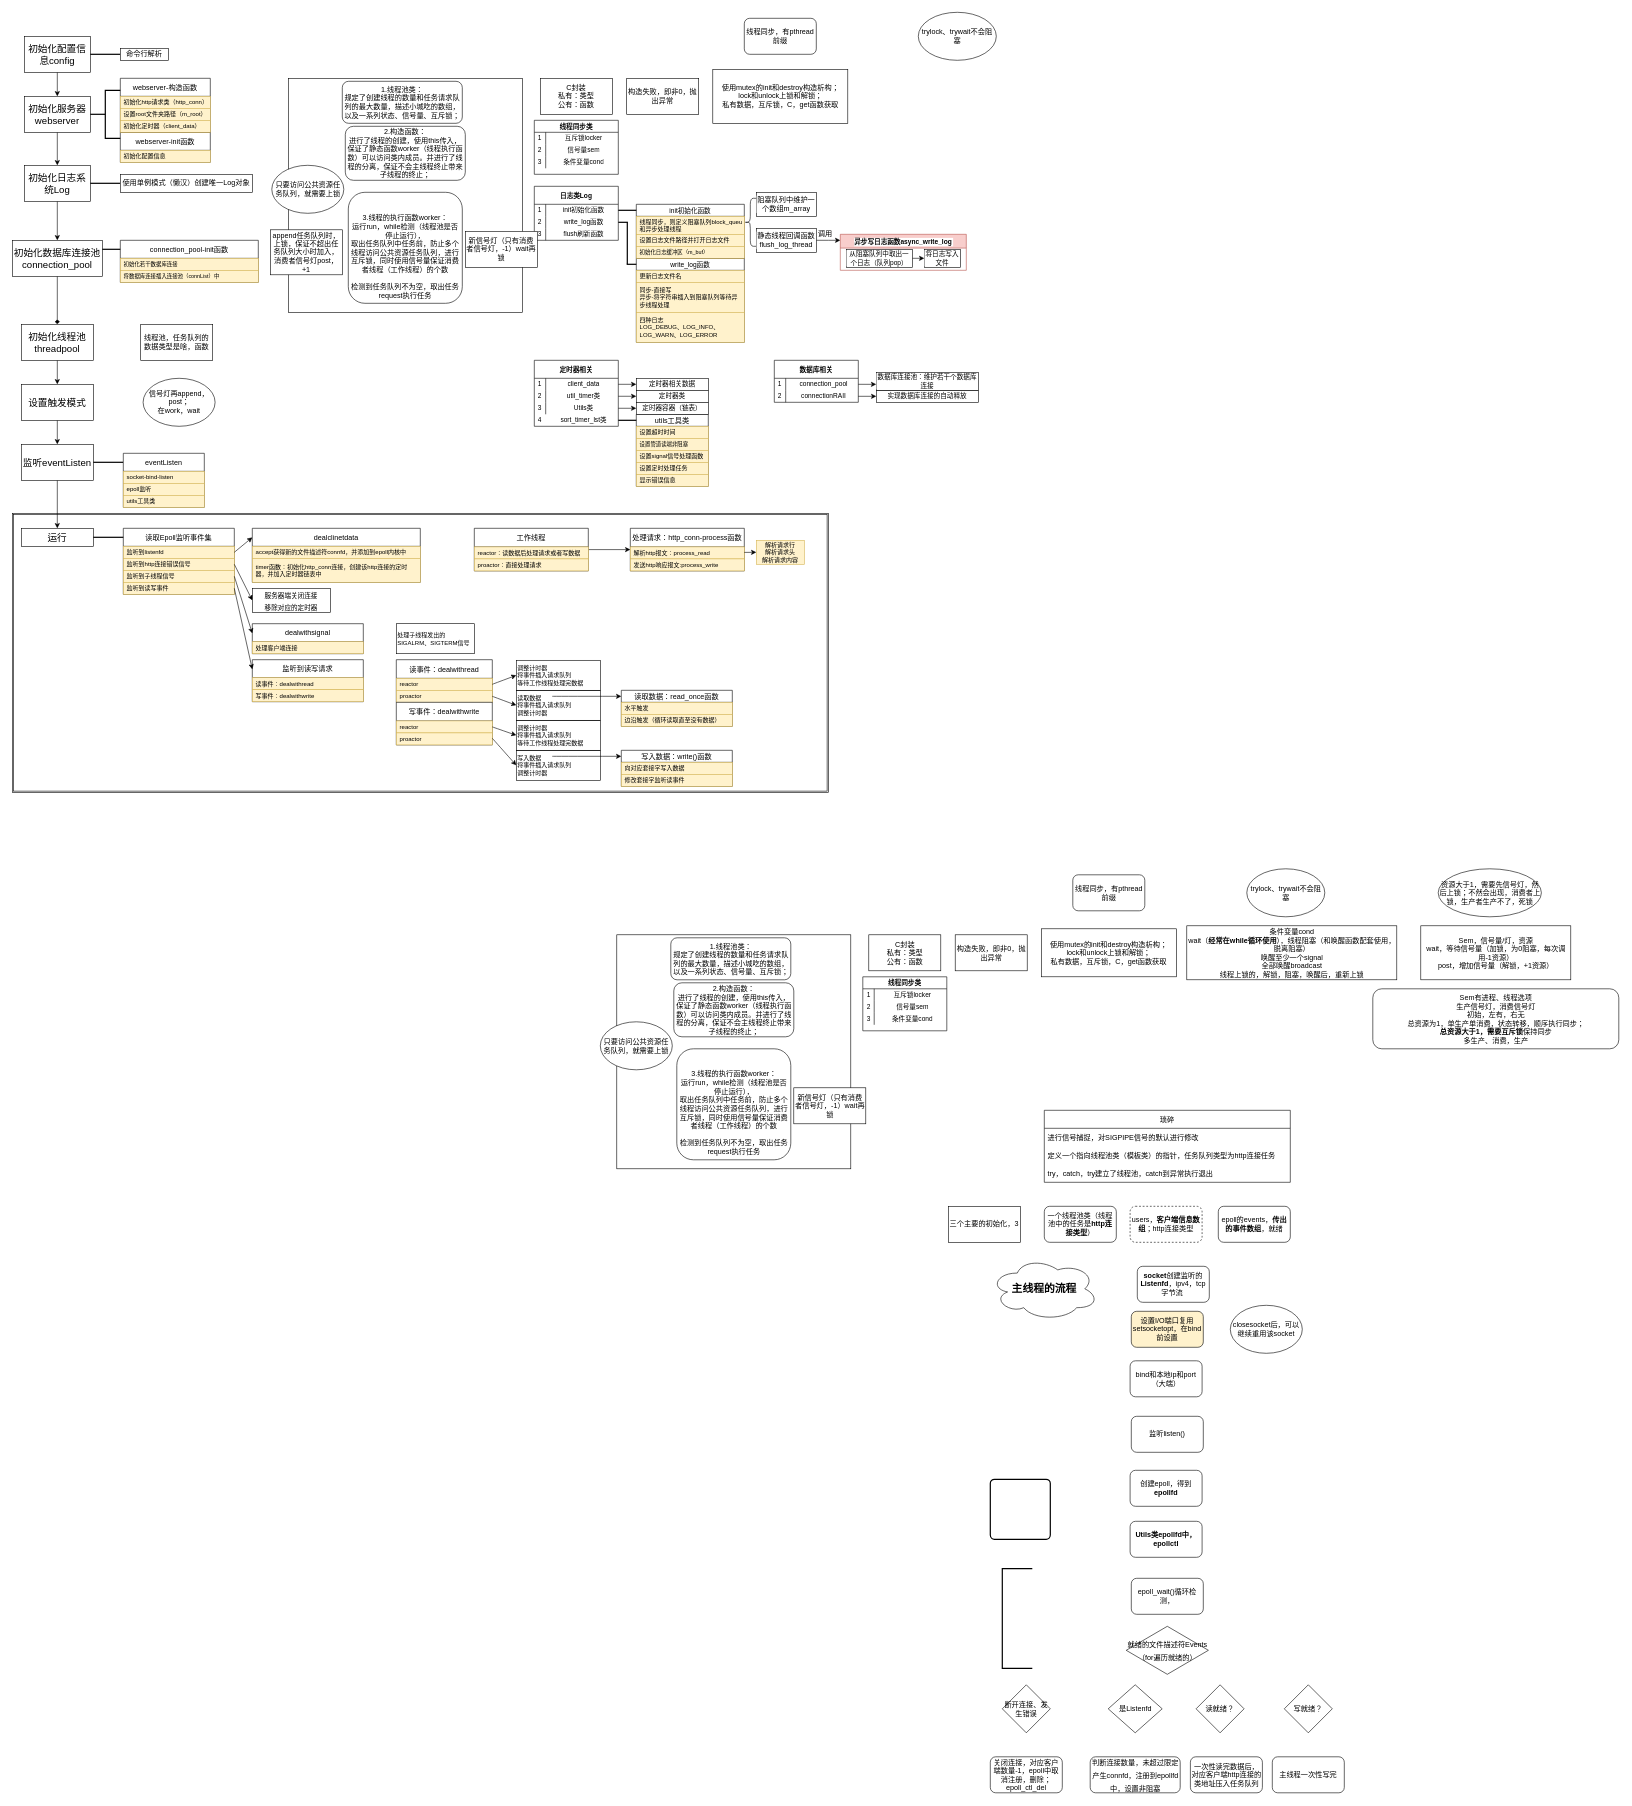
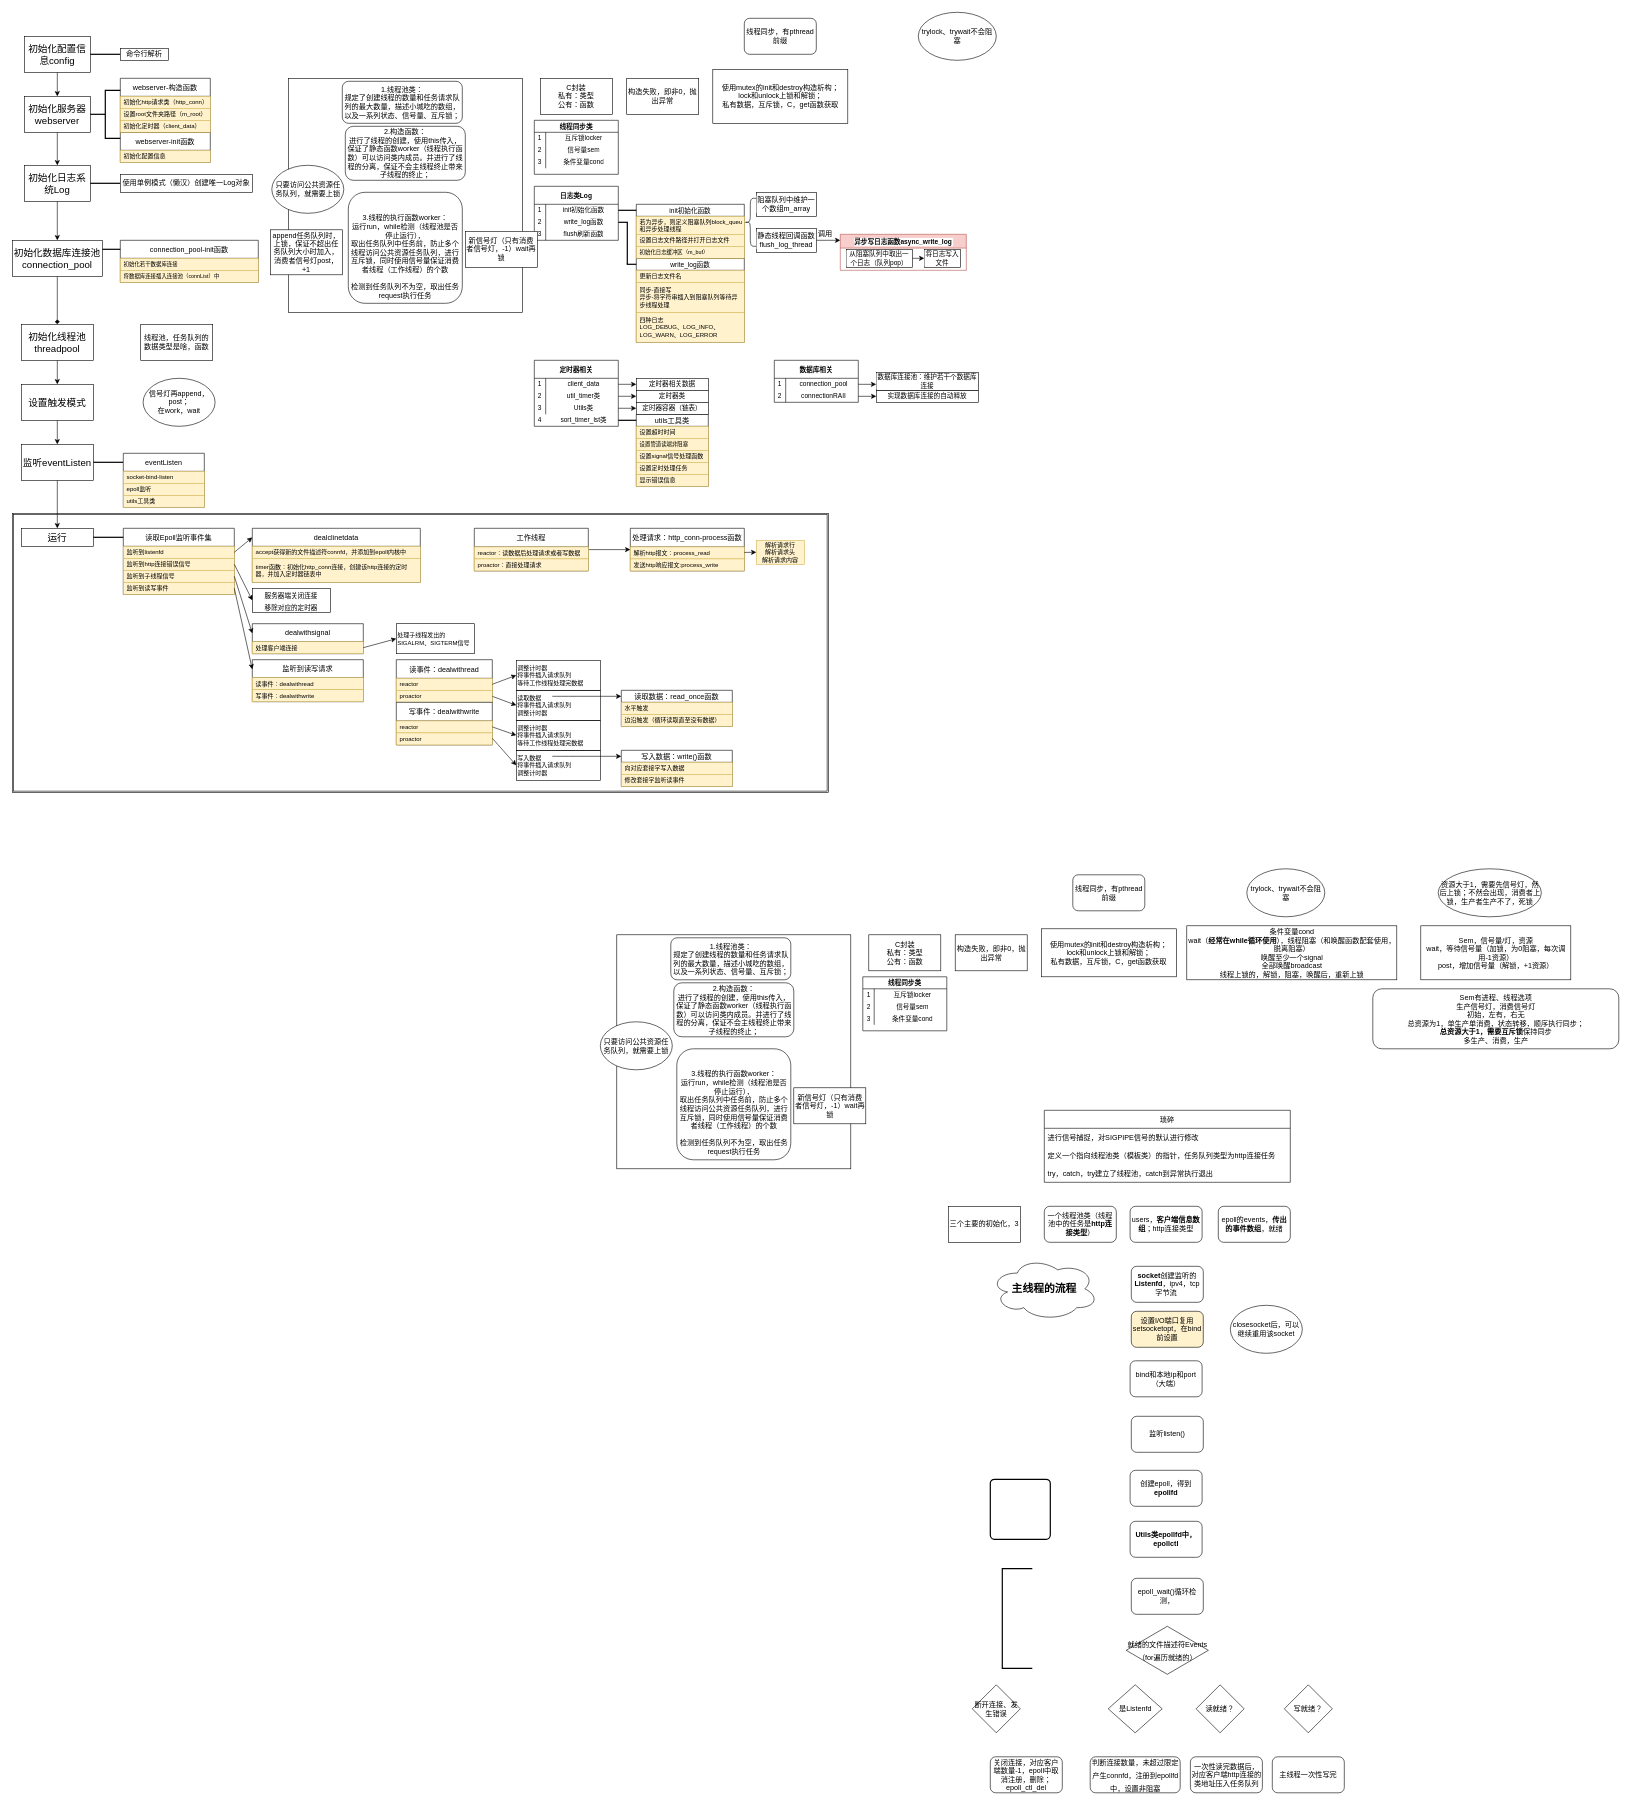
node "线程同步，则定义阻塞队列block_queue 和异步处理线程": label "线程同步，则定义阻塞队列block_queue 和异步处理线程" -> "若为异步，则定义阻塞队列block_queue 和异步处理线程"
edge "处理客户端连接" -> "处理子线程发出的SIGALRM、SIGTERM信号": added
node "users，客户端信息数组；http连接类型": style dashed -> solid
node "socket创建监听的Listenfd，ipv4，tcp字节流": moved (1173, 1284) -> (1167, 1284)
node "断开连接、发生错误": moved (1026, 1709) -> (996, 1709)
